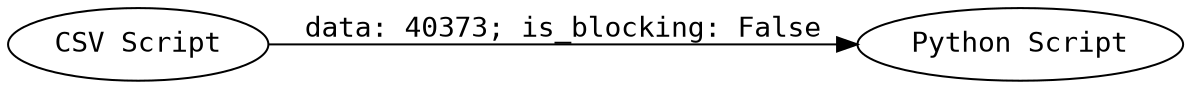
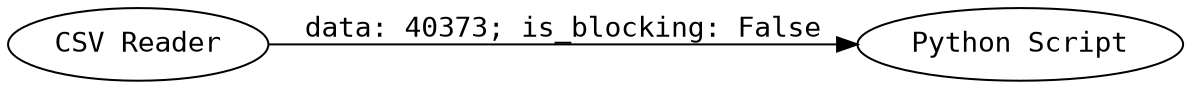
node "CSV Script": label "CSV Script" -> "CSV Reader"
